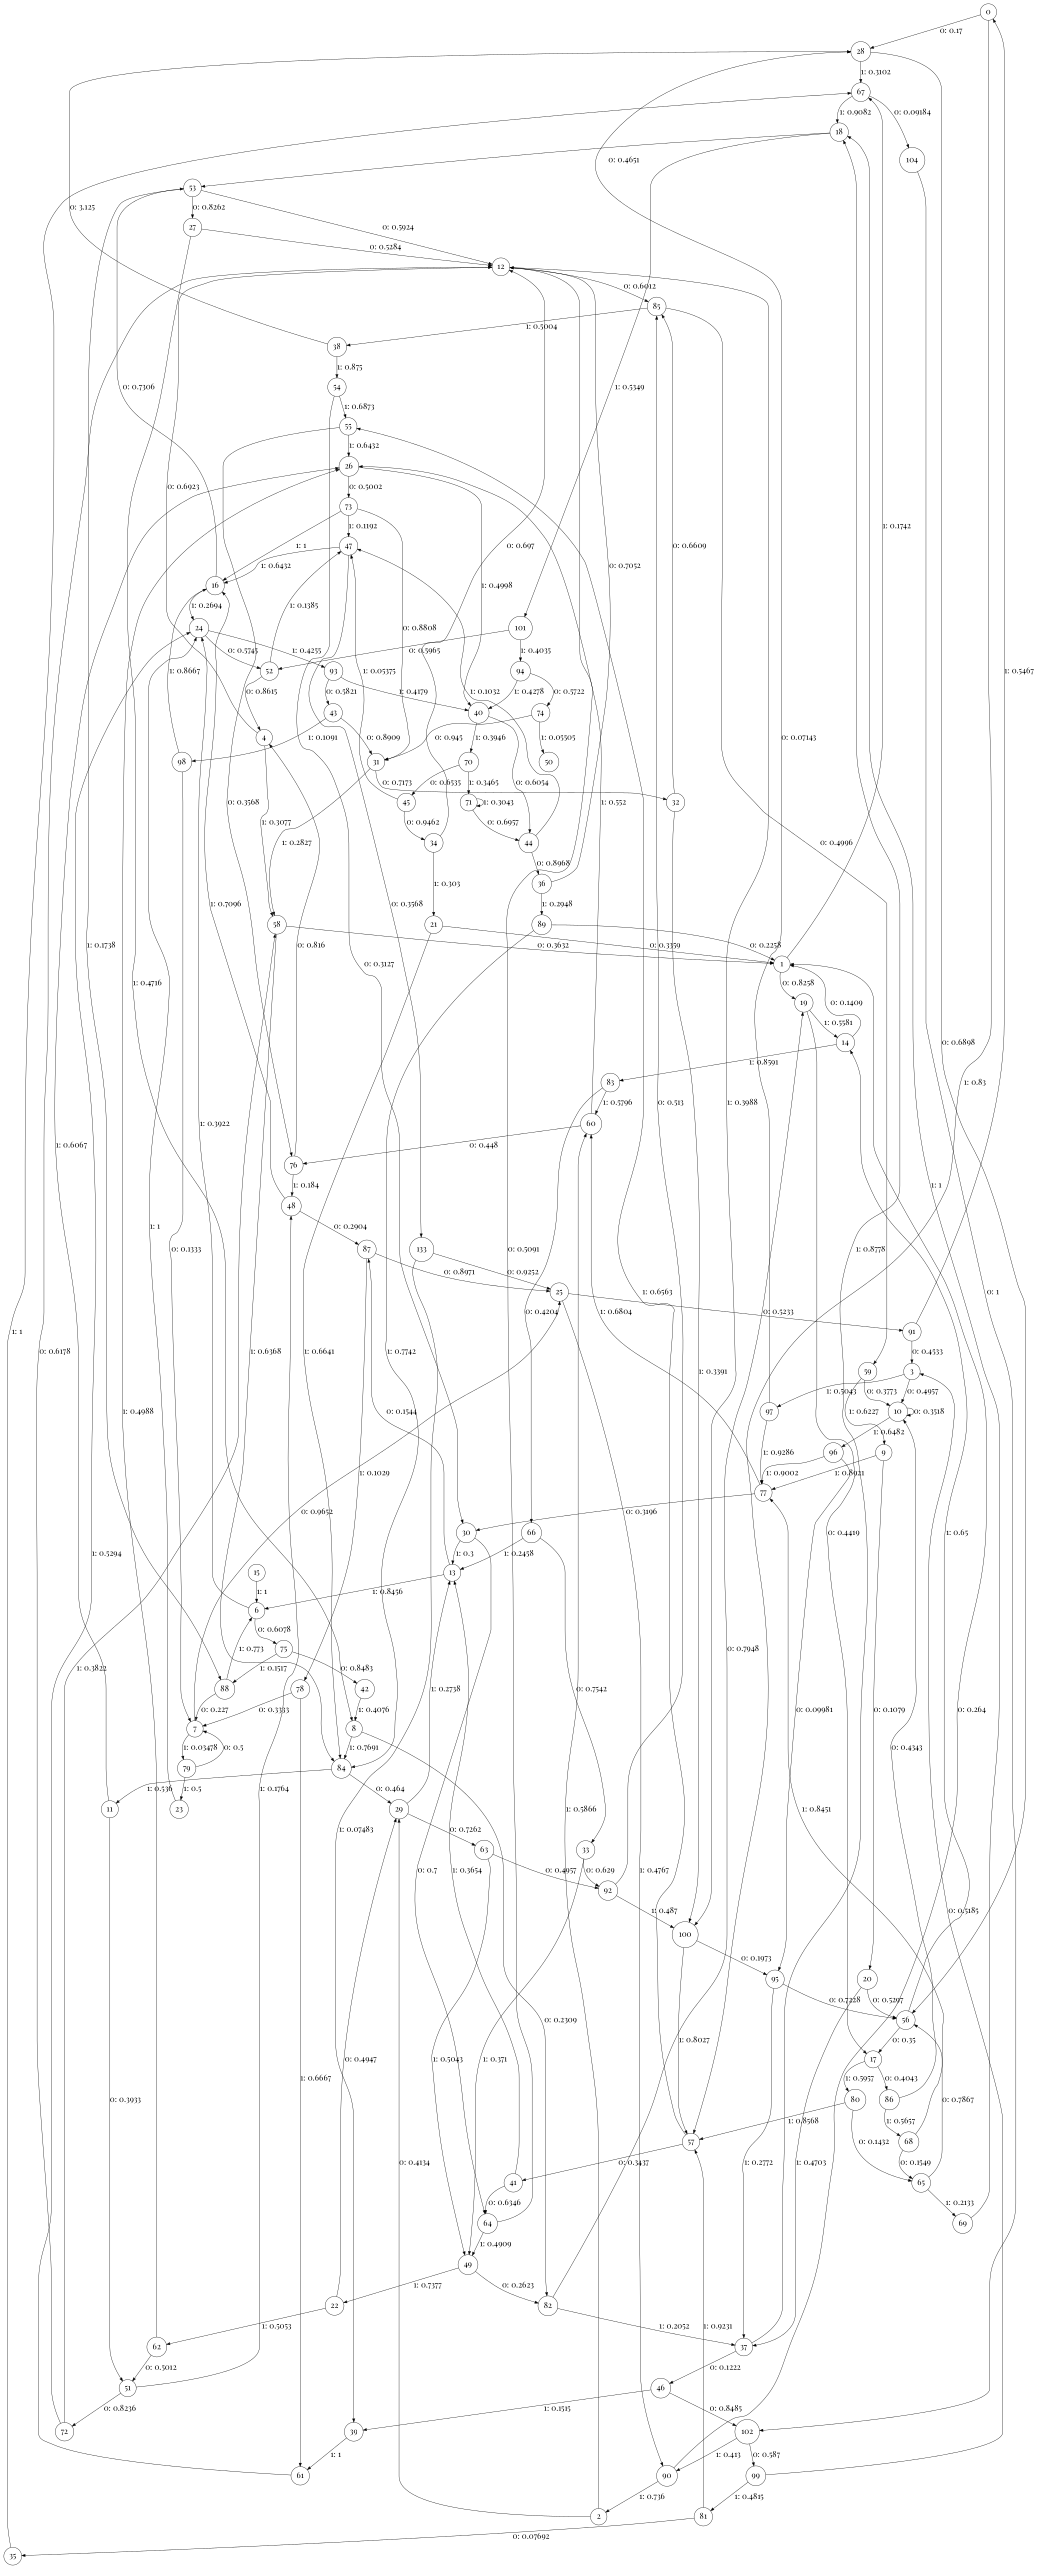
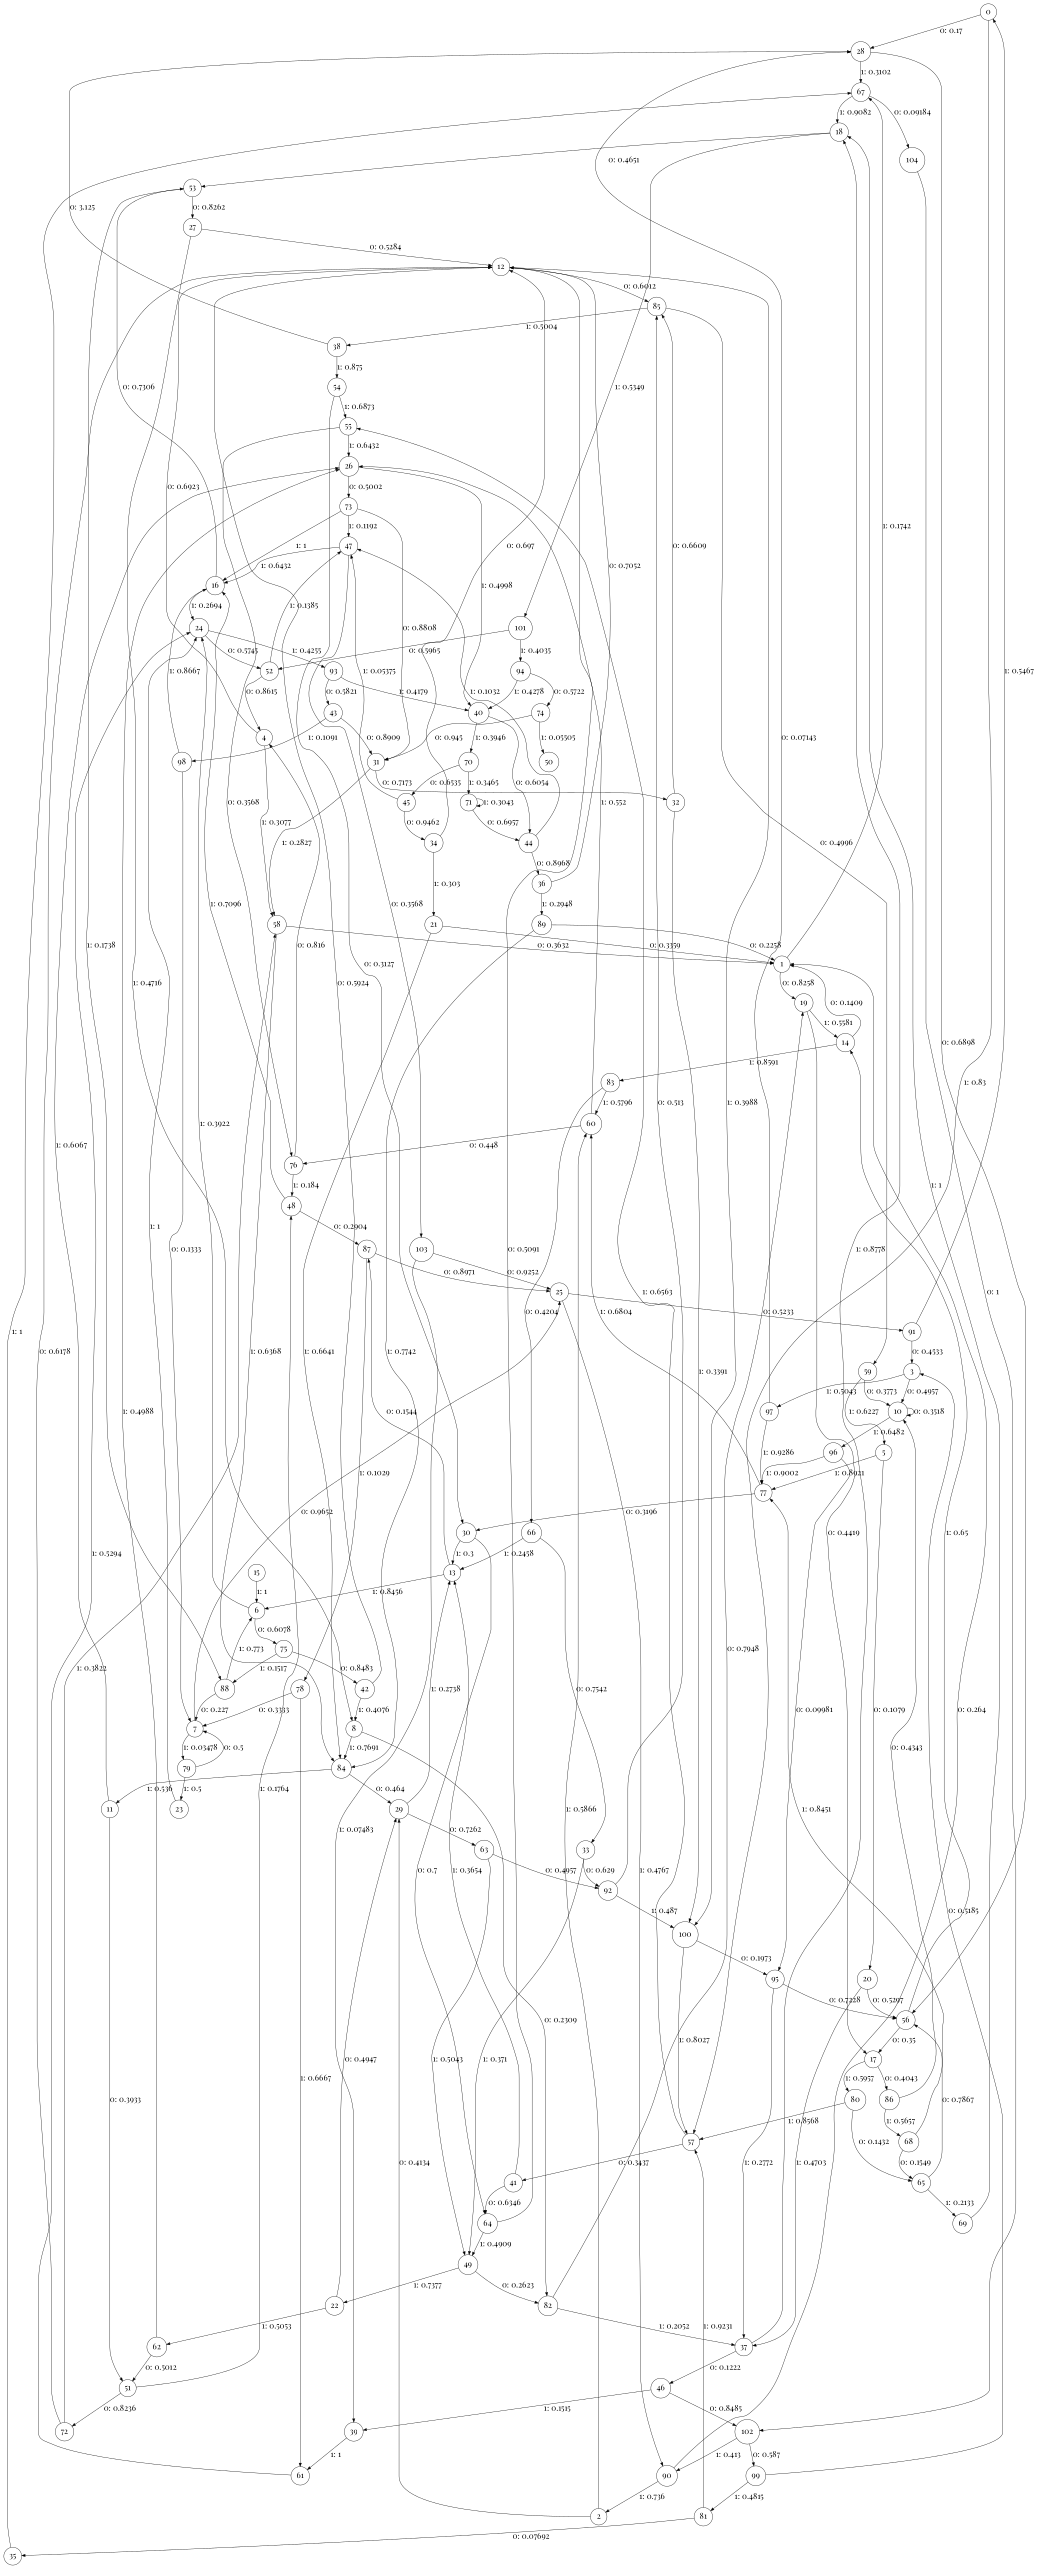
edge "53" -> "12": now "42" -> "12"
node "133": label "133" -> "103"
node "9": label "9" -> "5"
